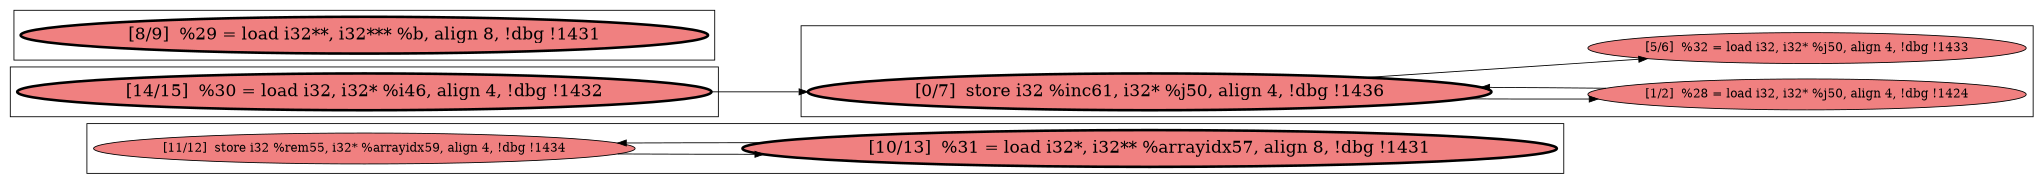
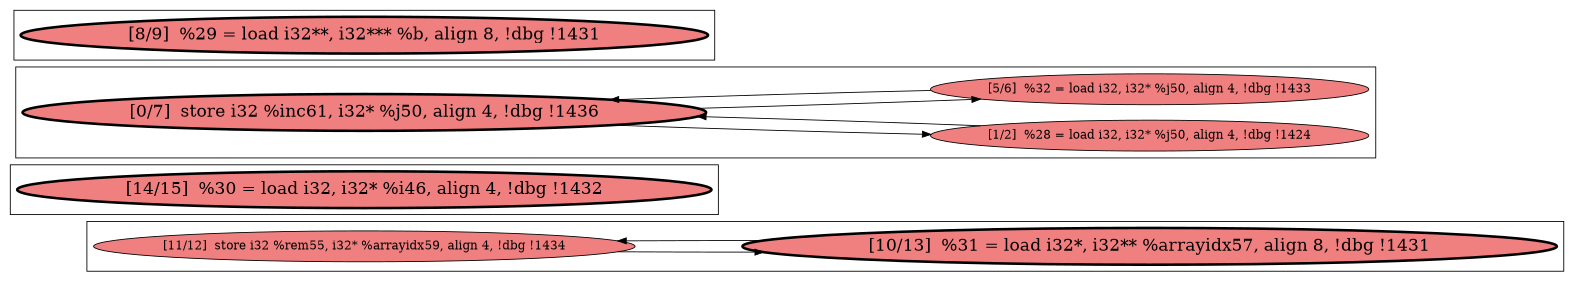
edge "[14/15]  %30 = load i32, i32* %i46, align 4, !dbg !1432" -> "[0/7]  store i32 %inc61, i32* %j50, align 4, !dbg !1436": now "[5/6]  %32 = load i32, i32* %j50, align 4, !dbg !1433" -> "[0/7]  store i32 %inc61, i32* %j50, align 4, !dbg !1436"
